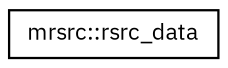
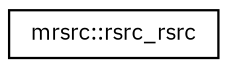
node "mrsrc::rsrc_data": label "mrsrc::rsrc_data" -> "mrsrc::rsrc_rsrc"
